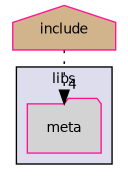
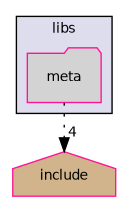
edge "include" -> "meta": reversed
